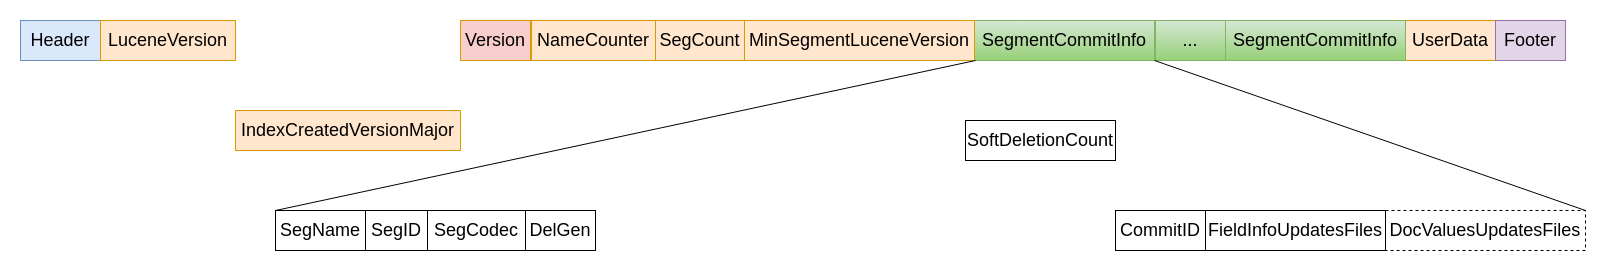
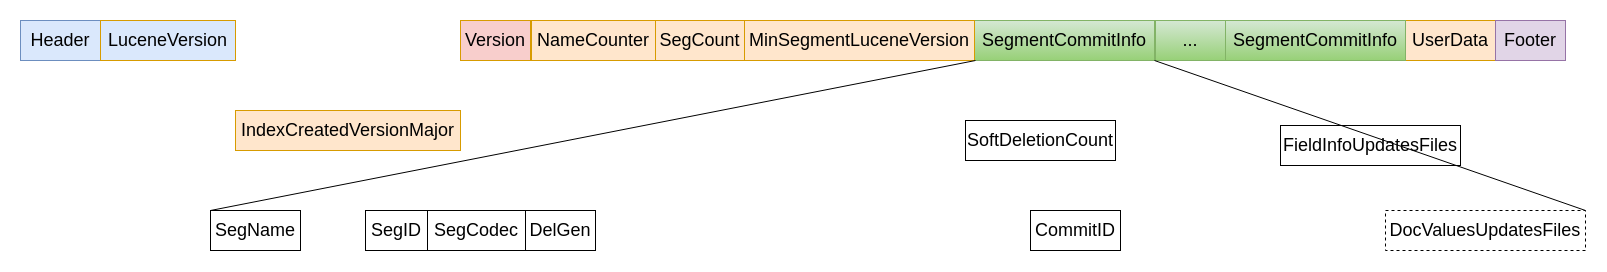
node "LuceneVersion": fillcolor #ffe6cc -> #dae8fc
node "SegName": moved (321, 231) -> (256, 231)
node "CommitID": moved (1161, 231) -> (1076, 231)
node "FieldInfoUpdatesFiles": moved (1296, 231) -> (1371, 146)
